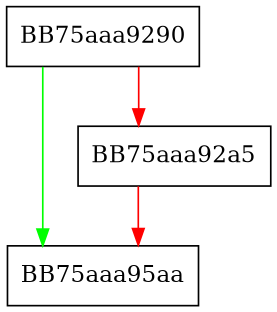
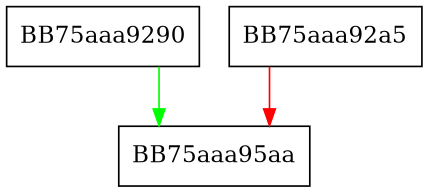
edge "BB75aaa9290" -> "BB75aaa92a5": removed
